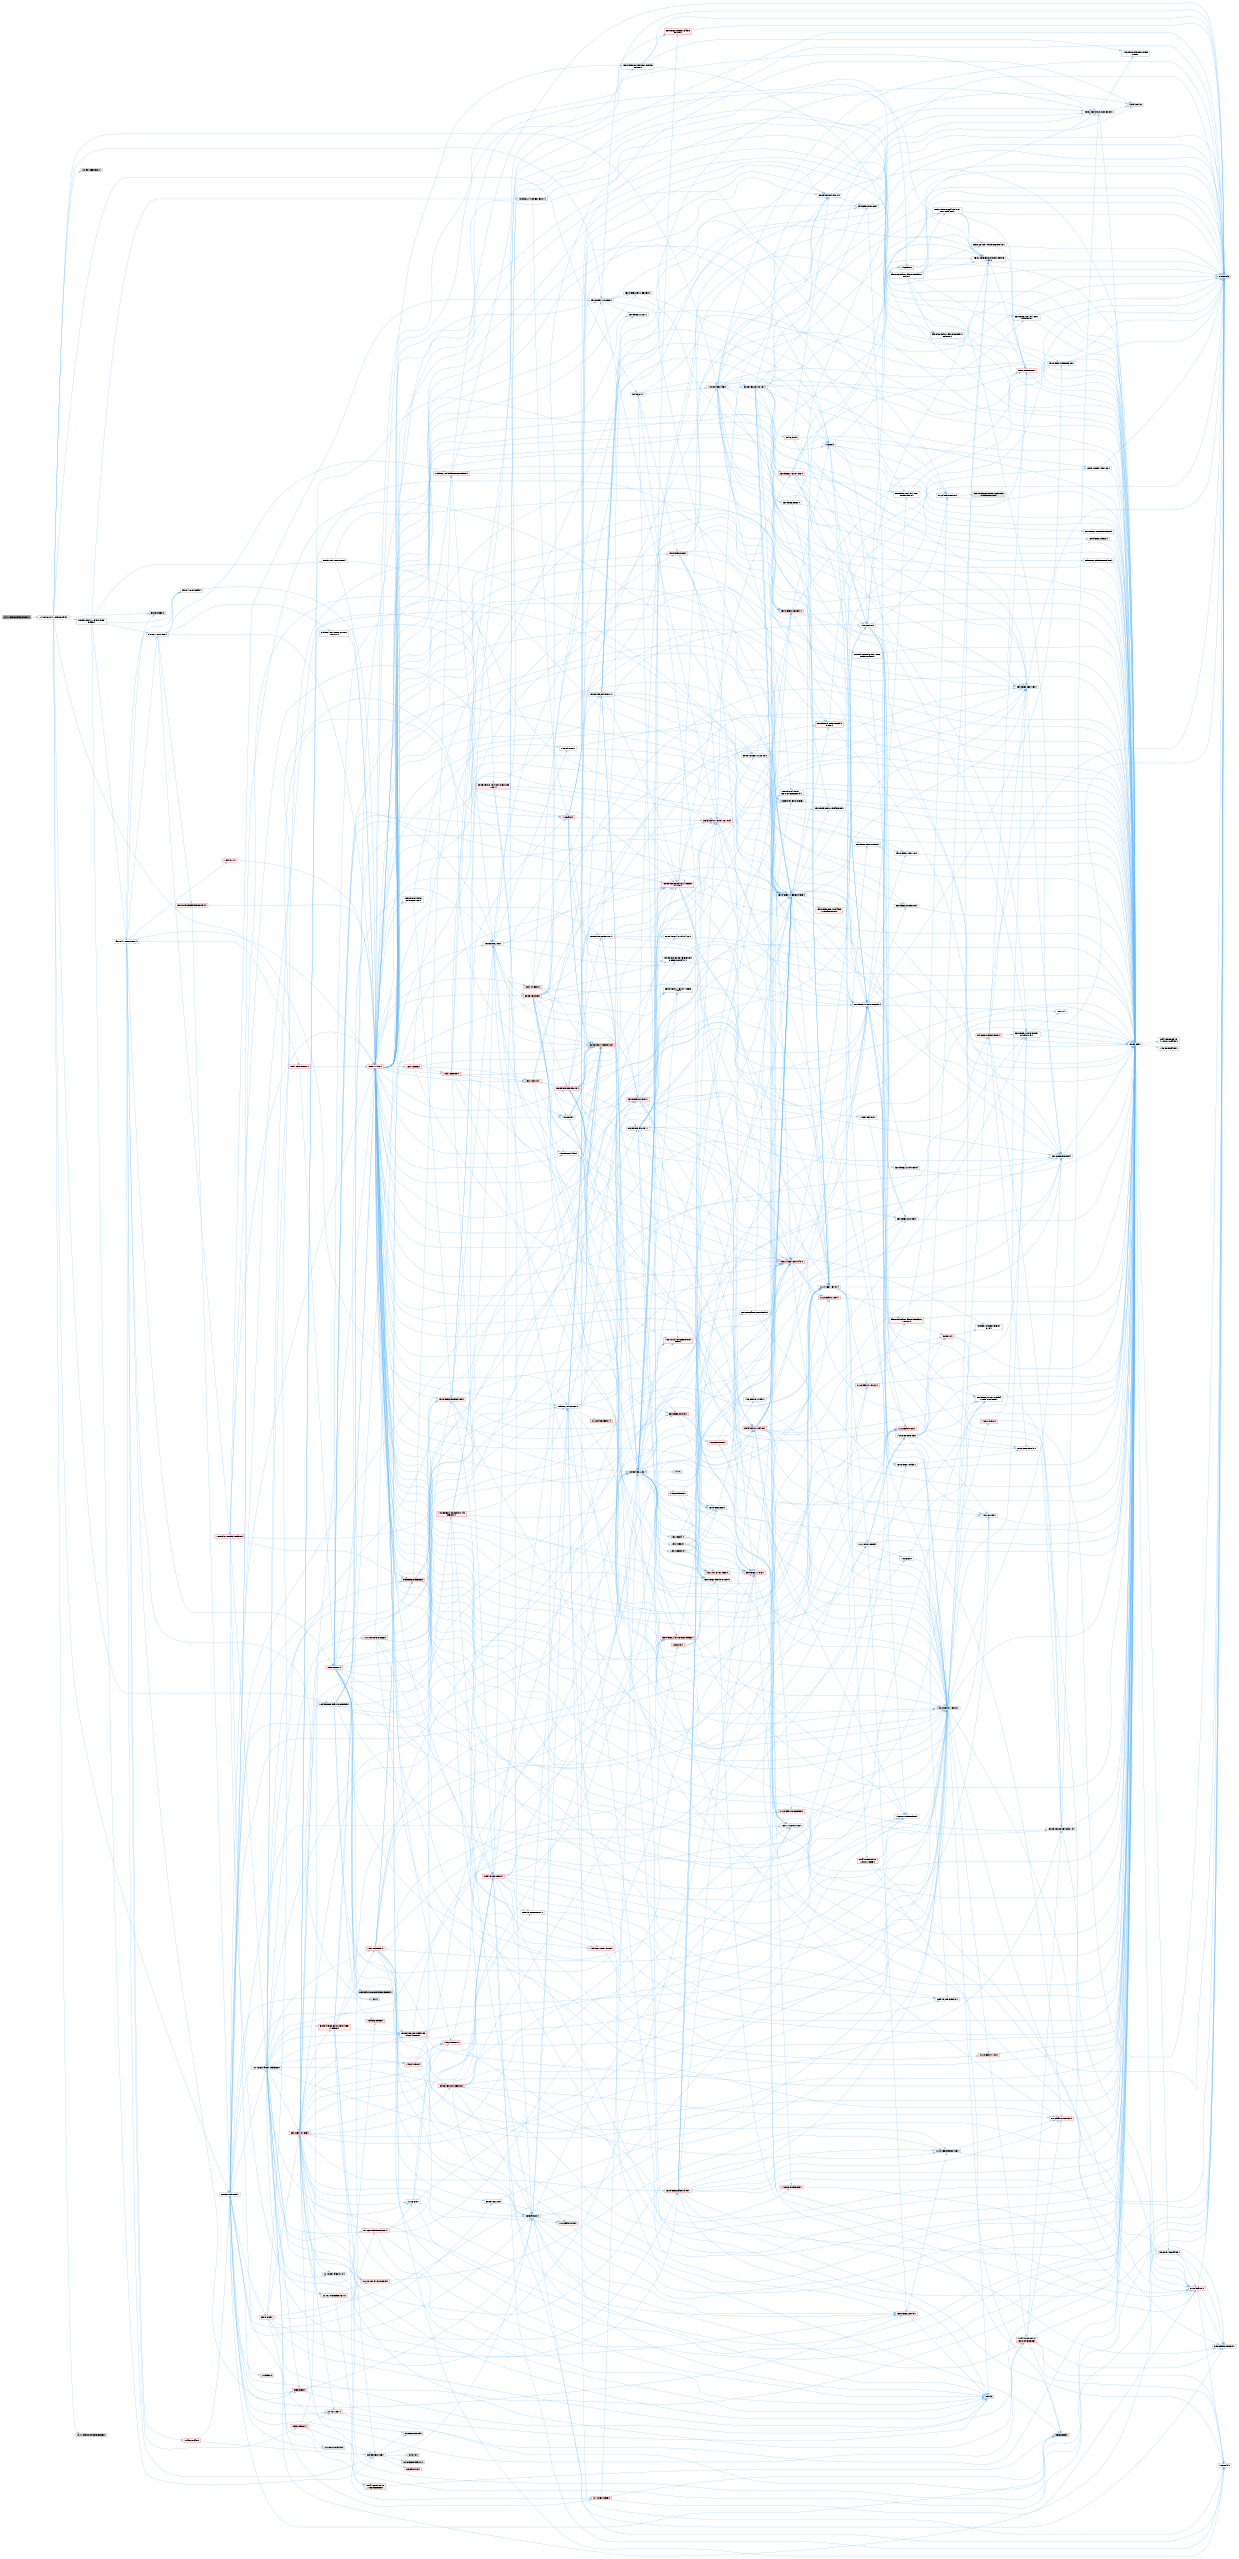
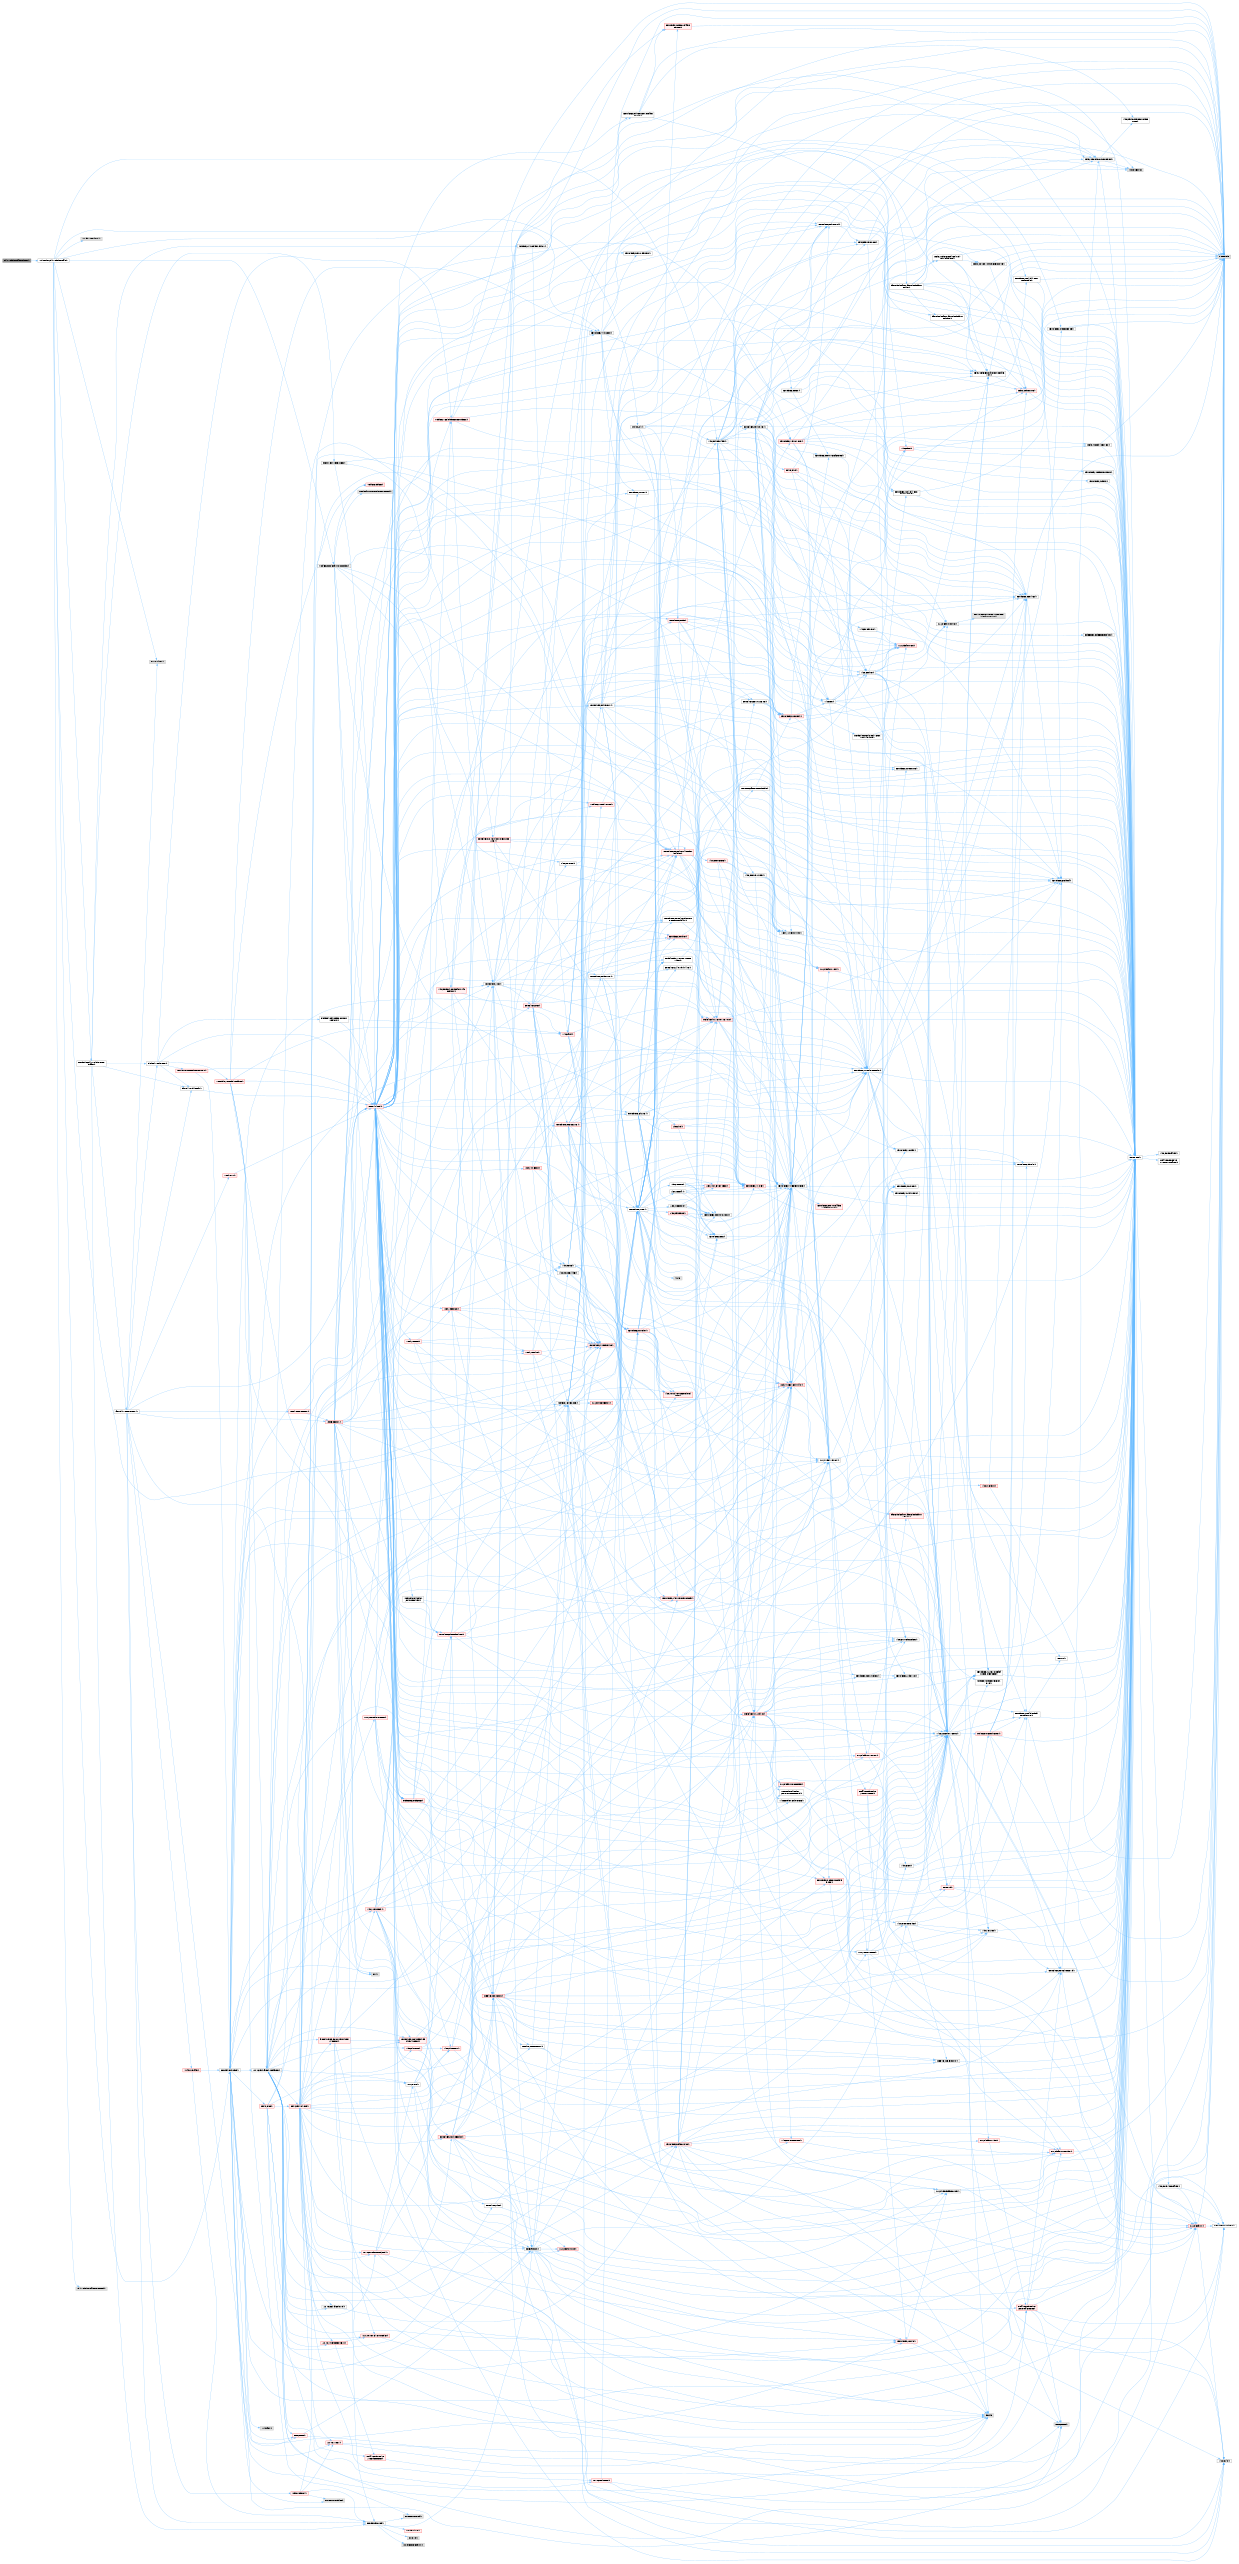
edge "CoreMinimal.h" -> "Templates/Function.h": added
